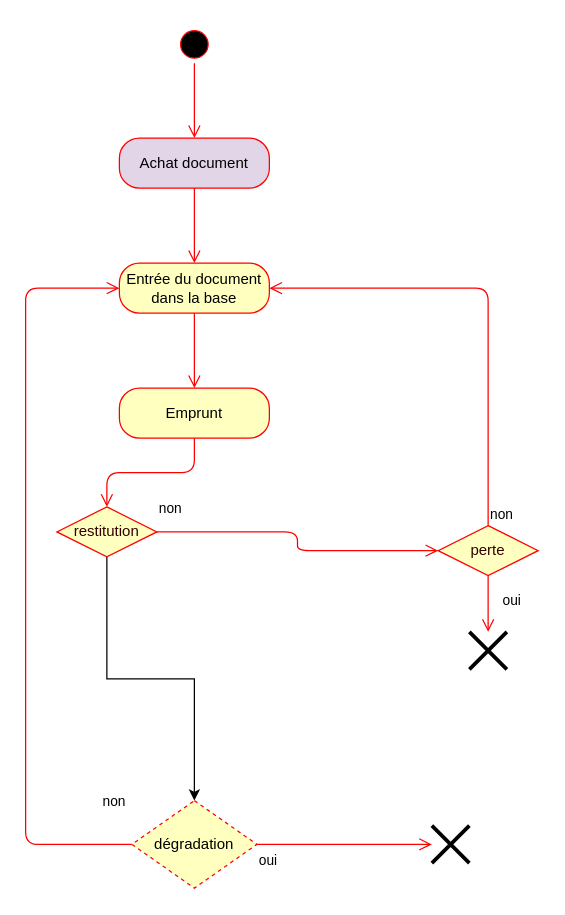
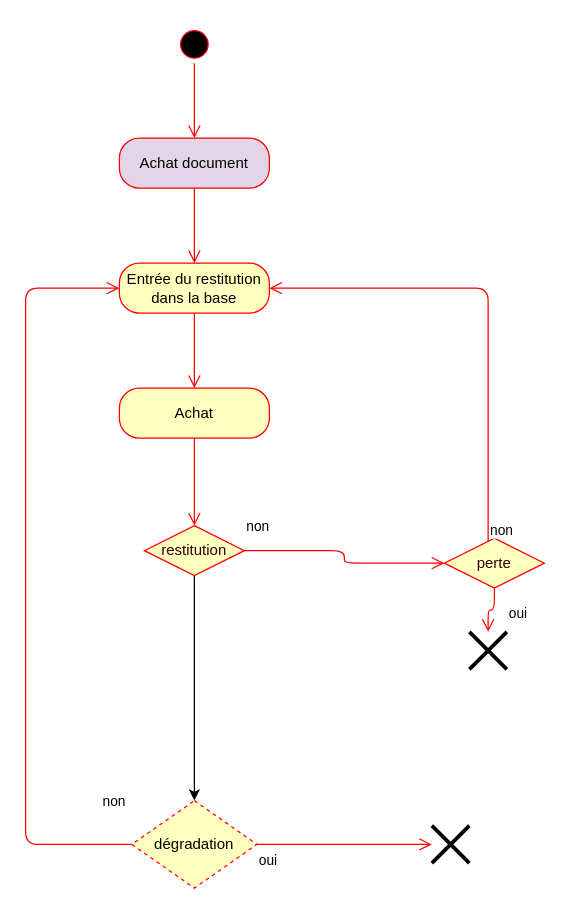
node "Entrée du document dans la base": label "Entrée du document dans la base" -> "Entrée du restitution dans la base"
node "Emprunt": label "Emprunt" -> "Achat"
node "restitution": moved (107, 532) -> (194, 551)
node "perte": moved (488, 551) -> (494, 563)
